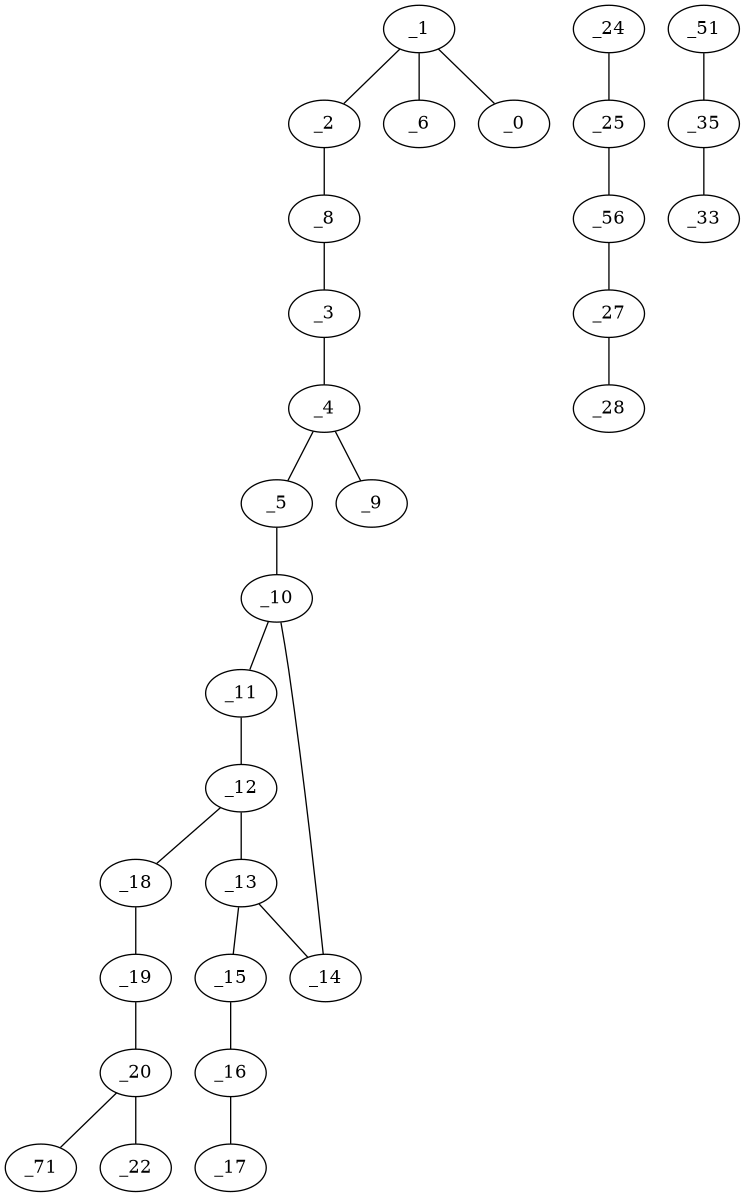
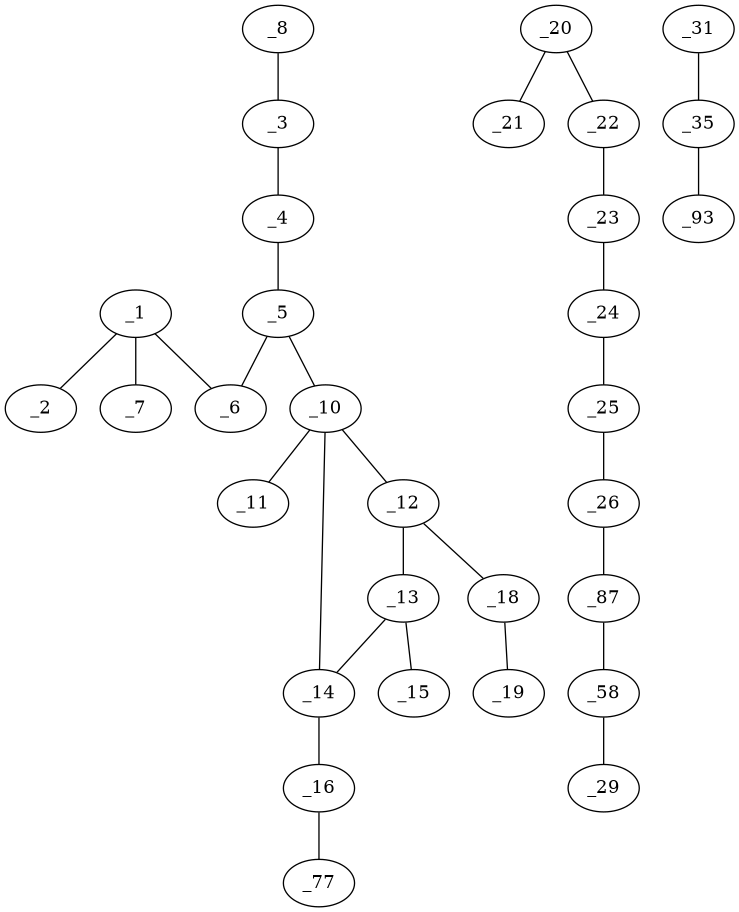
node "_51": label "_51" -> "_31"
node "_0": label "_0" -> "_7"
edge "_2" -- "_8": removed
node "_23": added
node "_56": label "_56" -> "_26"
node "_33": label "_33" -> "_93"
node "_27": label "_27" -> "_87"
edge "_5" -- "_6": added
node "_28": label "_28" -> "_58"
node "_9": removed
edge "_11" -- "_12": now "_10" -- "_12"
node "_29": added
edge "_19" -- "_20": removed
edge "_15" -- "_16": now "_14" -- "_16"
node "_71": label "_71" -> "_21"
node "_17": label "_17" -> "_77"
